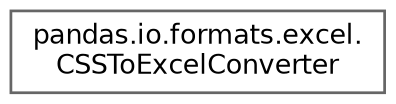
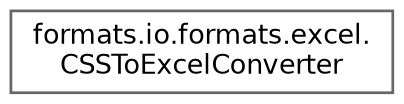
node "pandas.io.formats.excel. CSSToExcelConverter": label "pandas.io.formats.excel. CSSToExcelConverter" -> "formats.io.formats.excel. CSSToExcelConverter"
